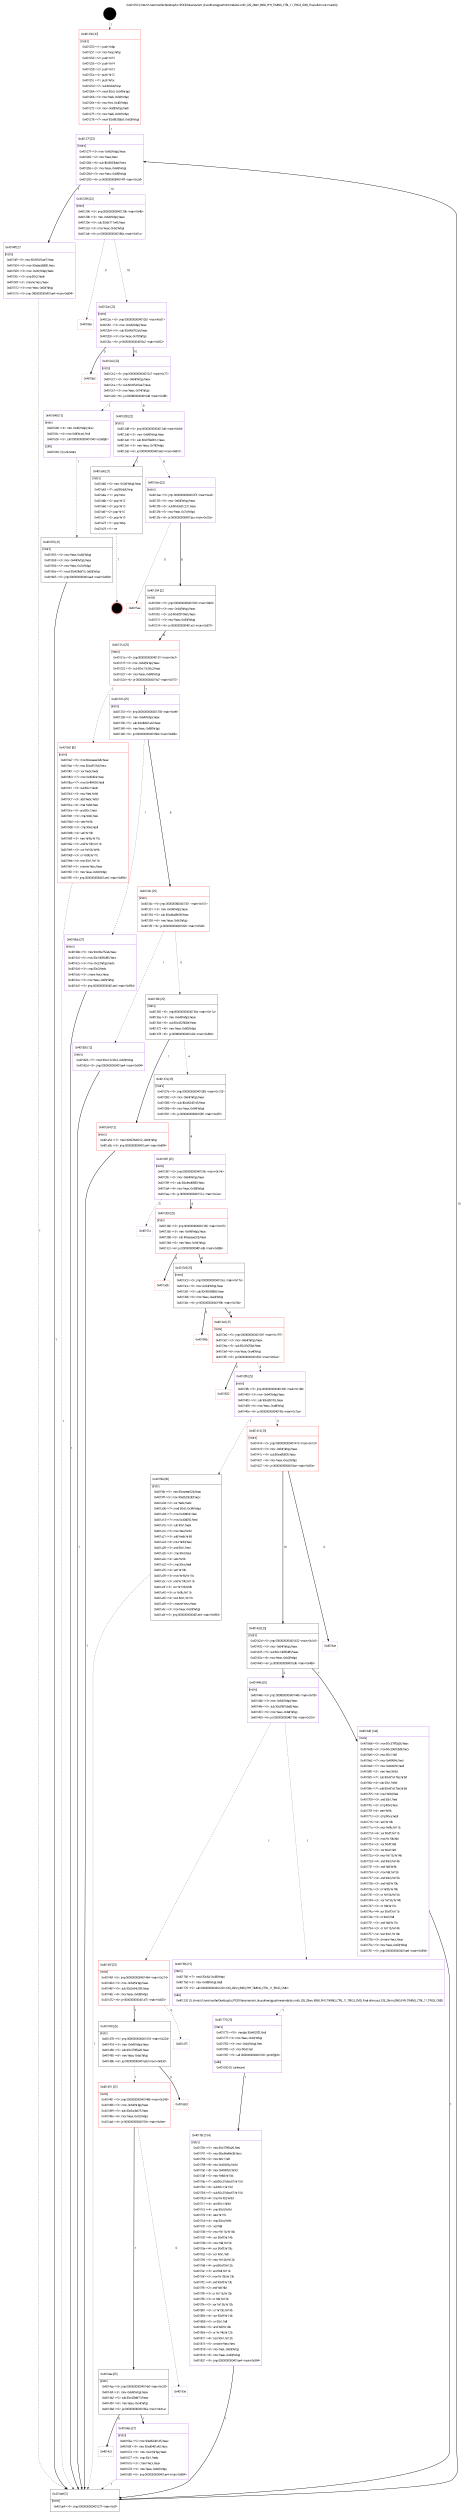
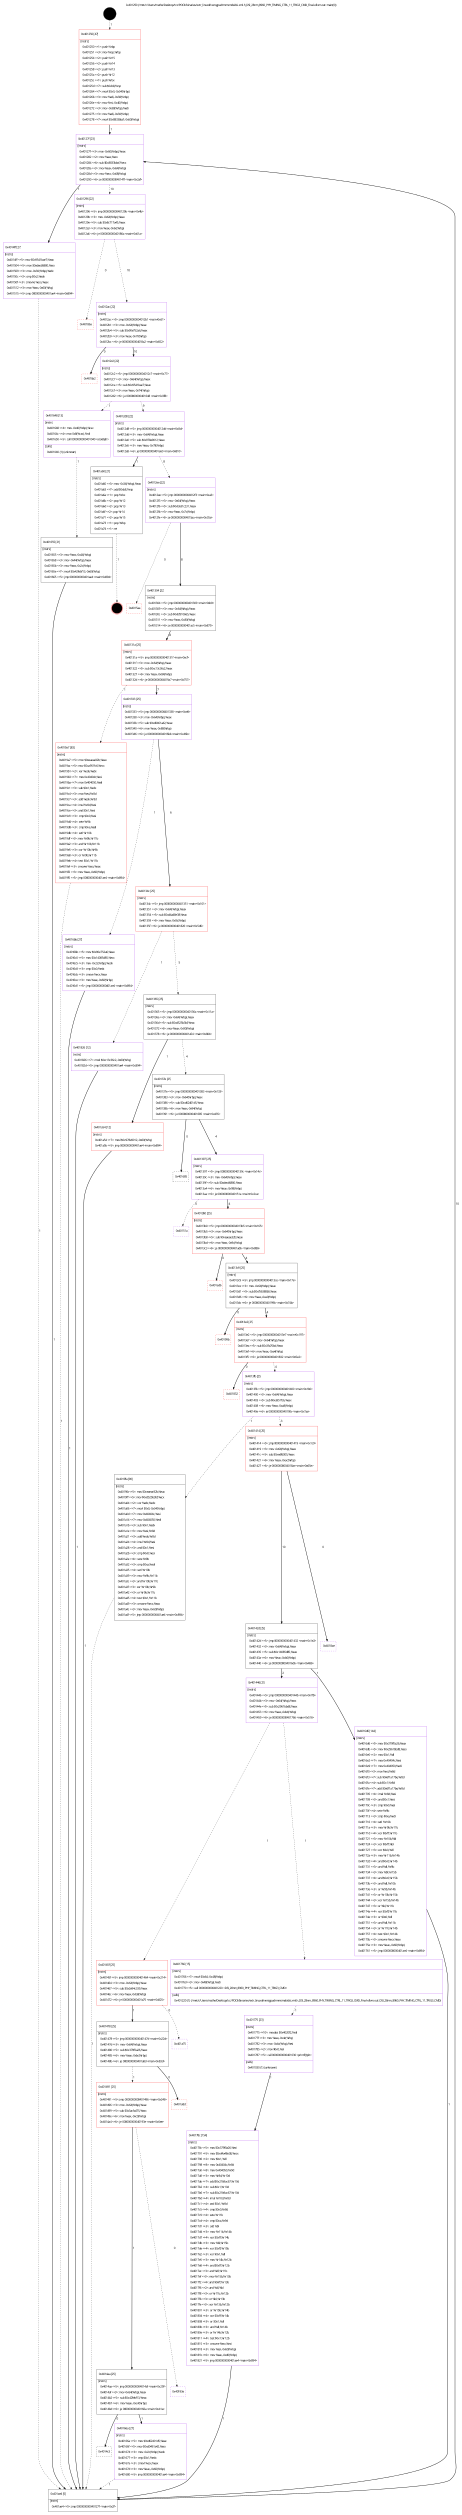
node "0x401685": added
